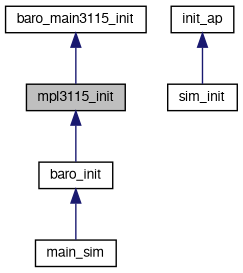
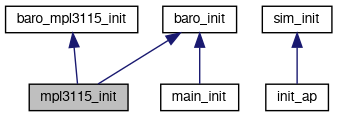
node "baro_main3115_init": label "baro_main3115_init" -> "baro_mpl3115_init"
edge "sim_init" -> "init_ap": reversed
edge "baro_init" -> "mpl3115_init": reversed
node "main_sim": label "main_sim" -> "main_init"
